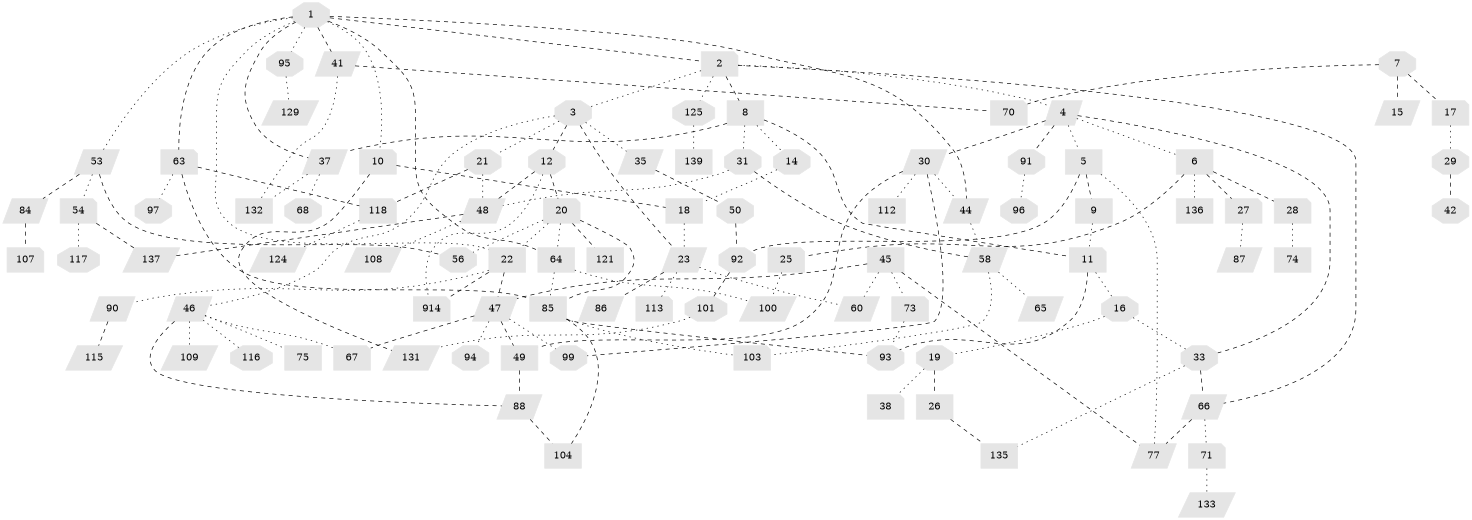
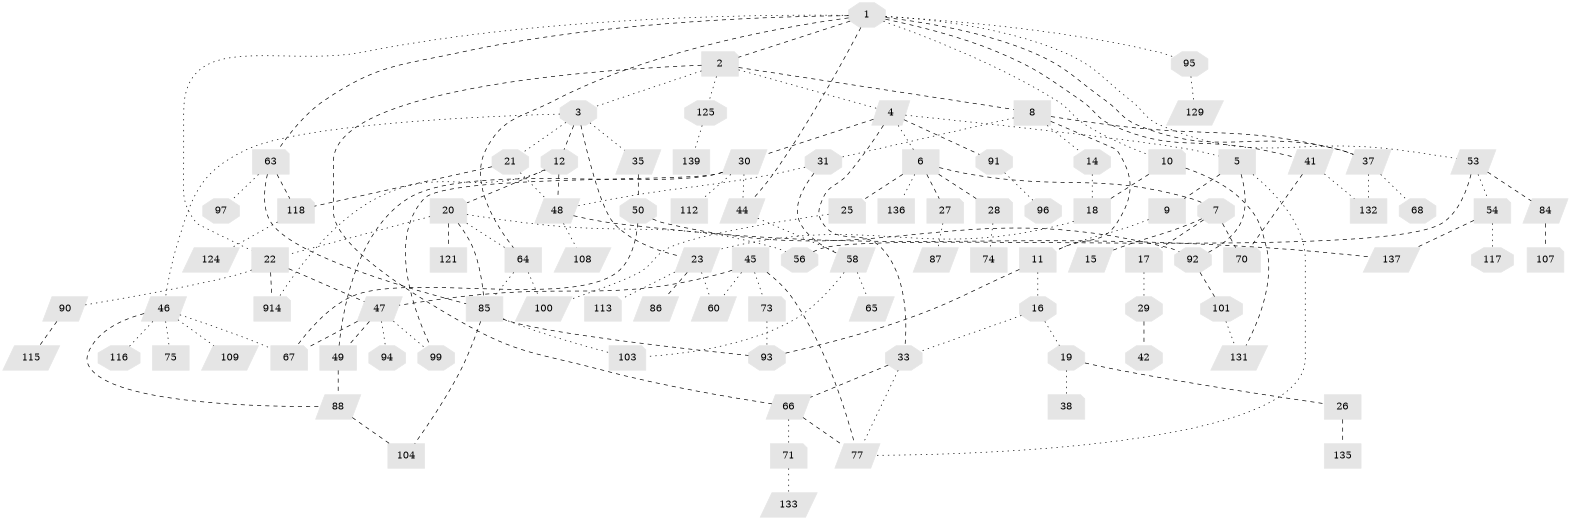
edge "6" -- "7": added
edge "50" -- "67": added
edge "33" -- "135": now "33" -- "77"
